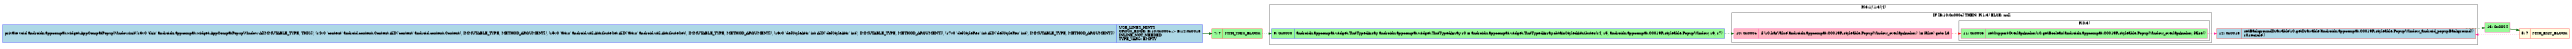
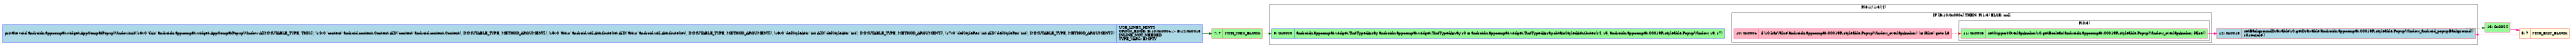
edge "13: 0x0024" -> "8: ?": color darkgreen -> deeppink
edge "9: 0x0000" -> "10: 0x000c": removed
edge "11: 0x000e" -> "12: 0x0018": style dashed -> bold
